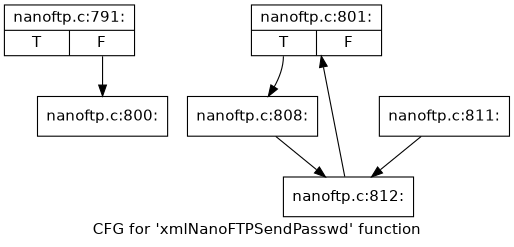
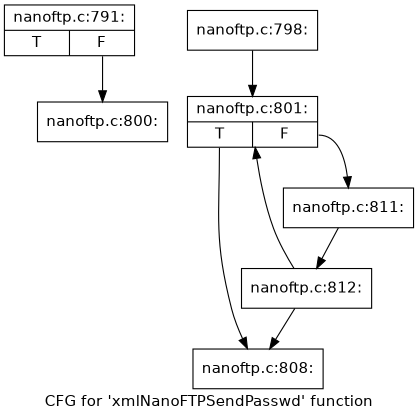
node "nanoftp.c:798:": added
edge "nanoftp.c:801:" -> "nanoftp.c:811:": added
edge "nanoftp.c:808:" -> "nanoftp.c:812:": reversed
